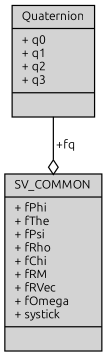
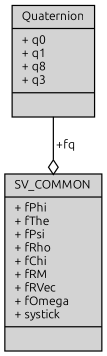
node "Quaternion": text "+ q2" -> "+ q8"
